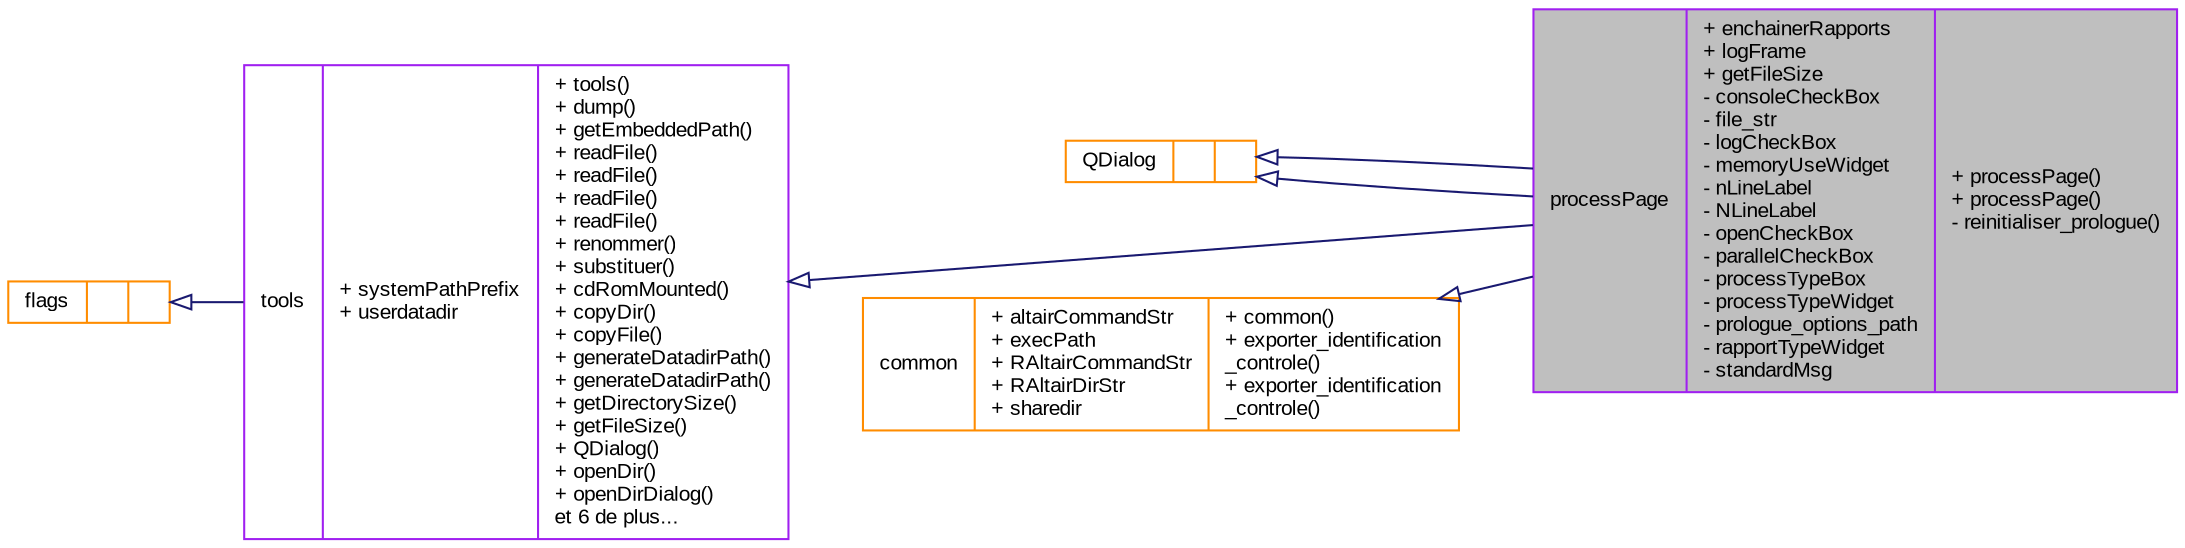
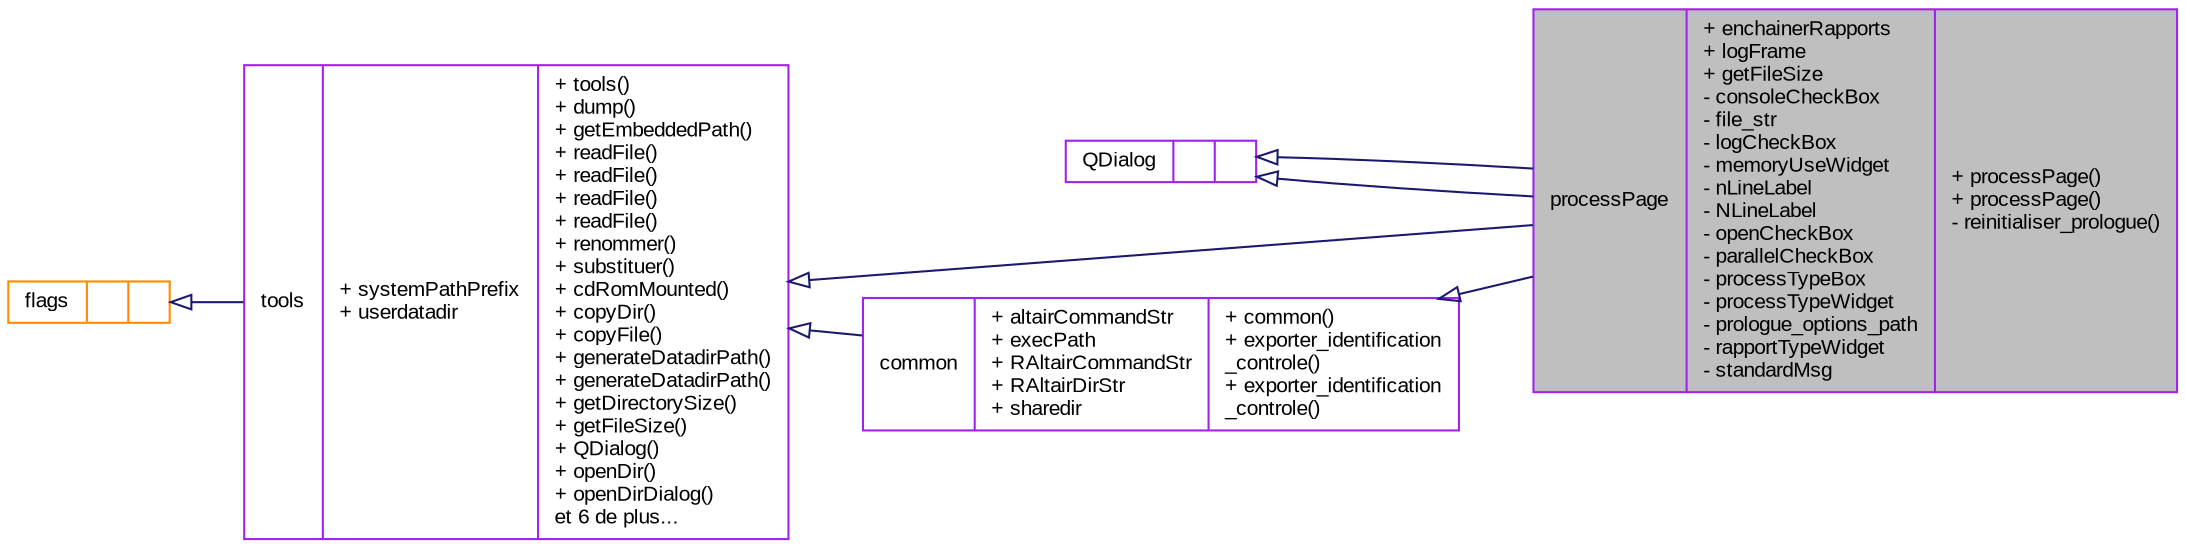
node "QDialog": color darkorange -> purple
edge "common" -> "tools": added
node "common": color darkorange -> purple
